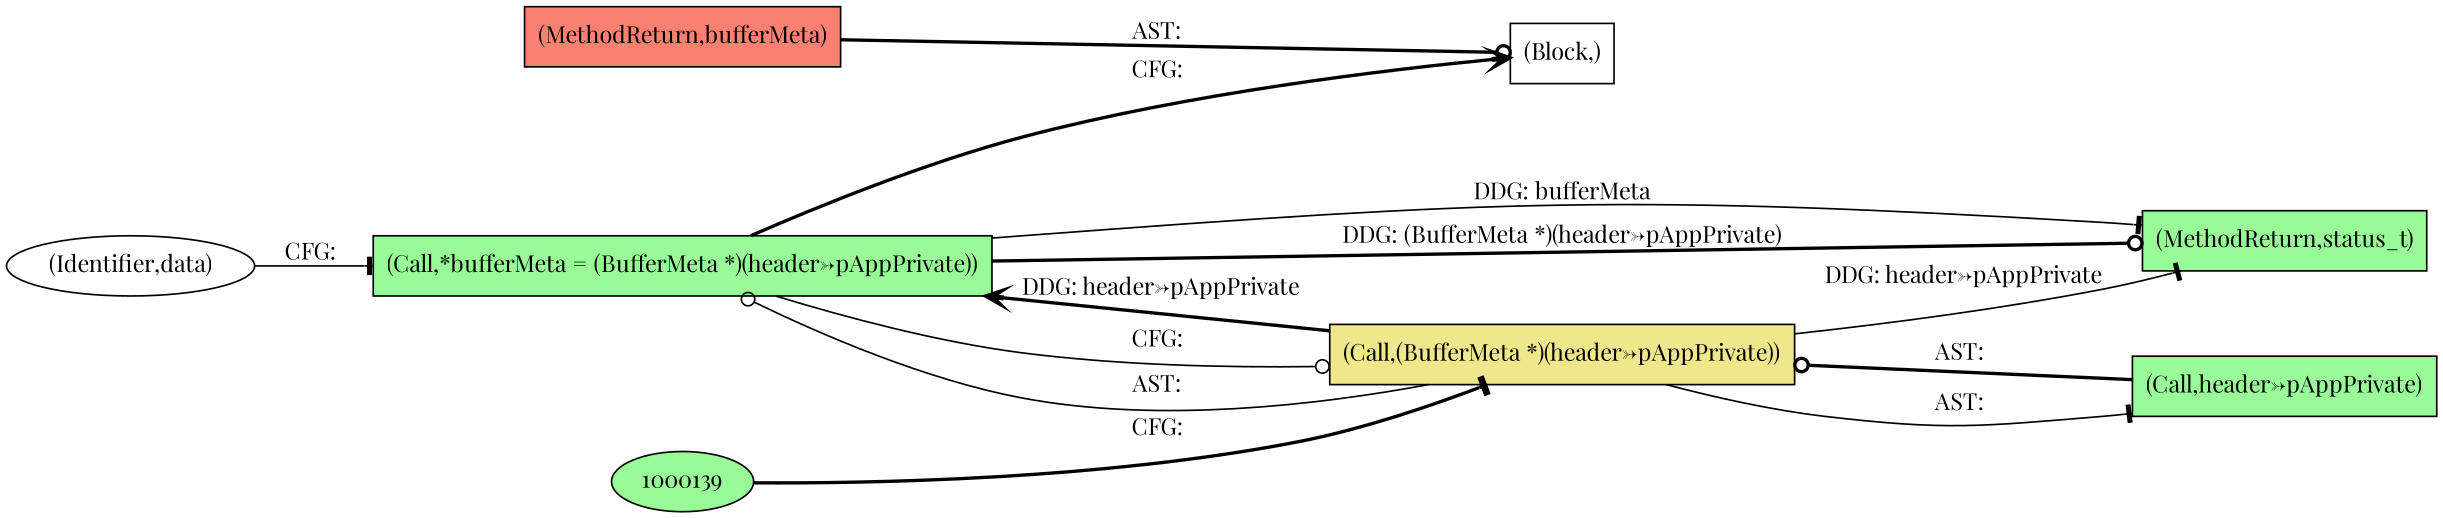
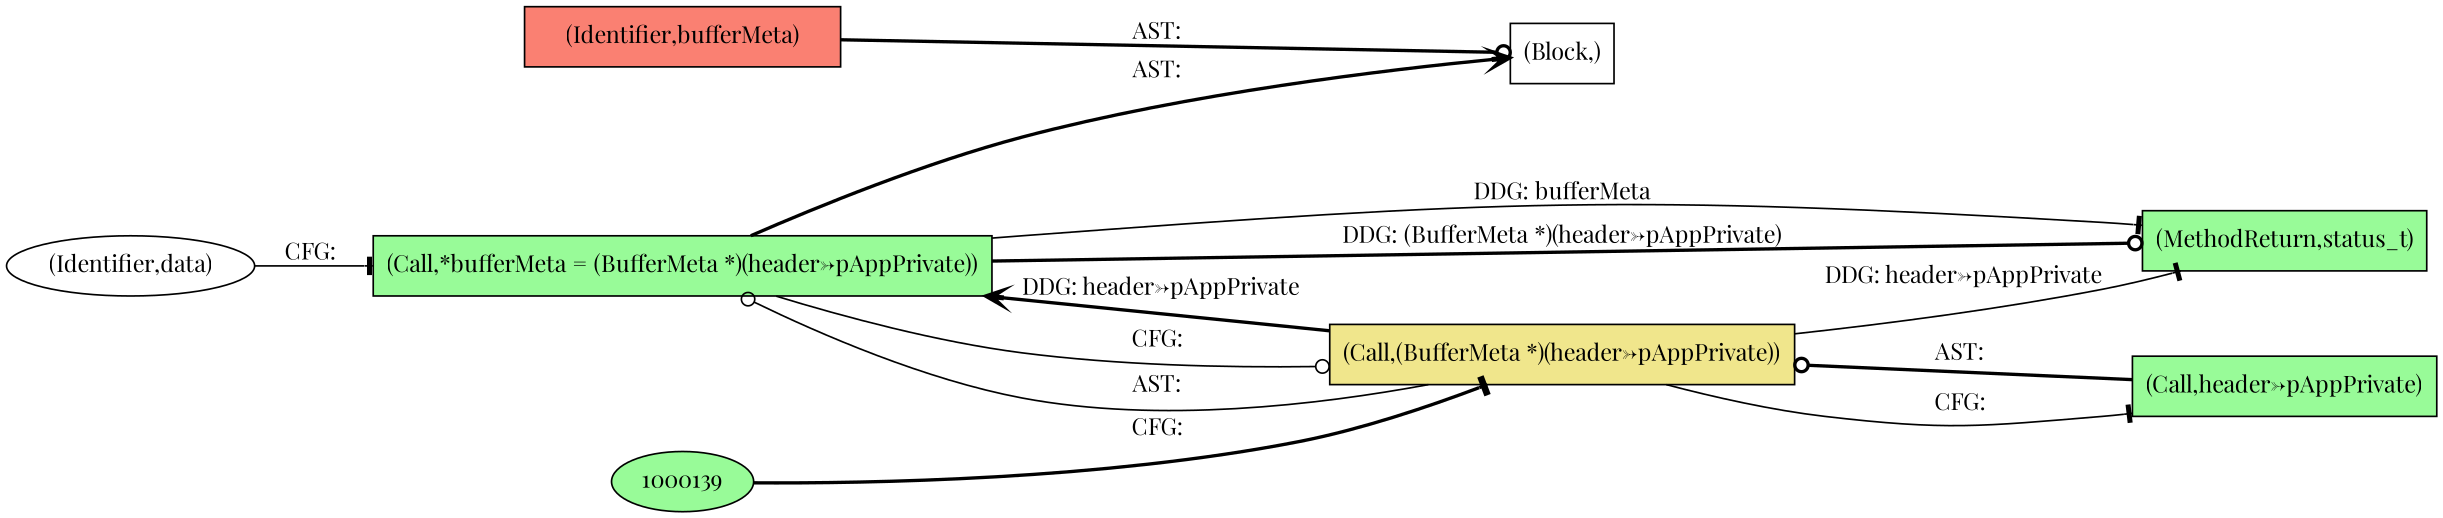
node "(MethodReturn,bufferMeta)": label "(MethodReturn,bufferMeta)" -> "(Identifier,bufferMeta)"
edge "(Call,*bufferMeta = (BufferMeta *)(header->pAppPrivate))" -> "(Block,)": label "CFG: " -> "AST: "
edge "(Call,(BufferMeta *)(header->pAppPrivate))" -> "(Call,header->pAppPrivate)": label "AST: " -> "CFG: "
